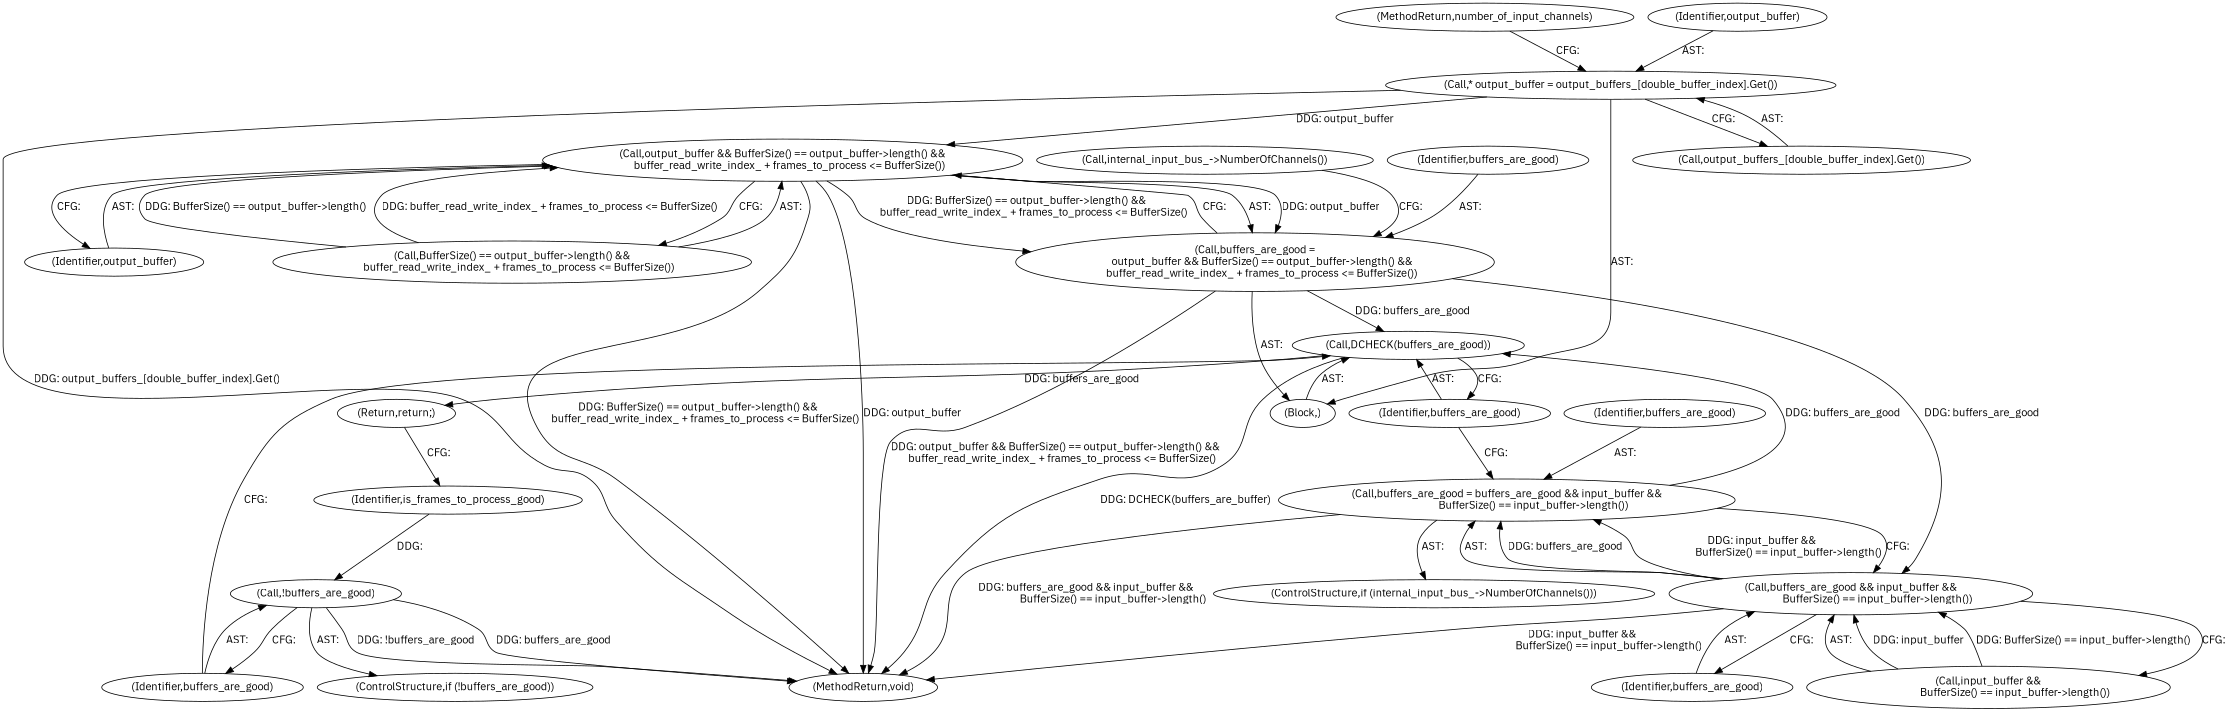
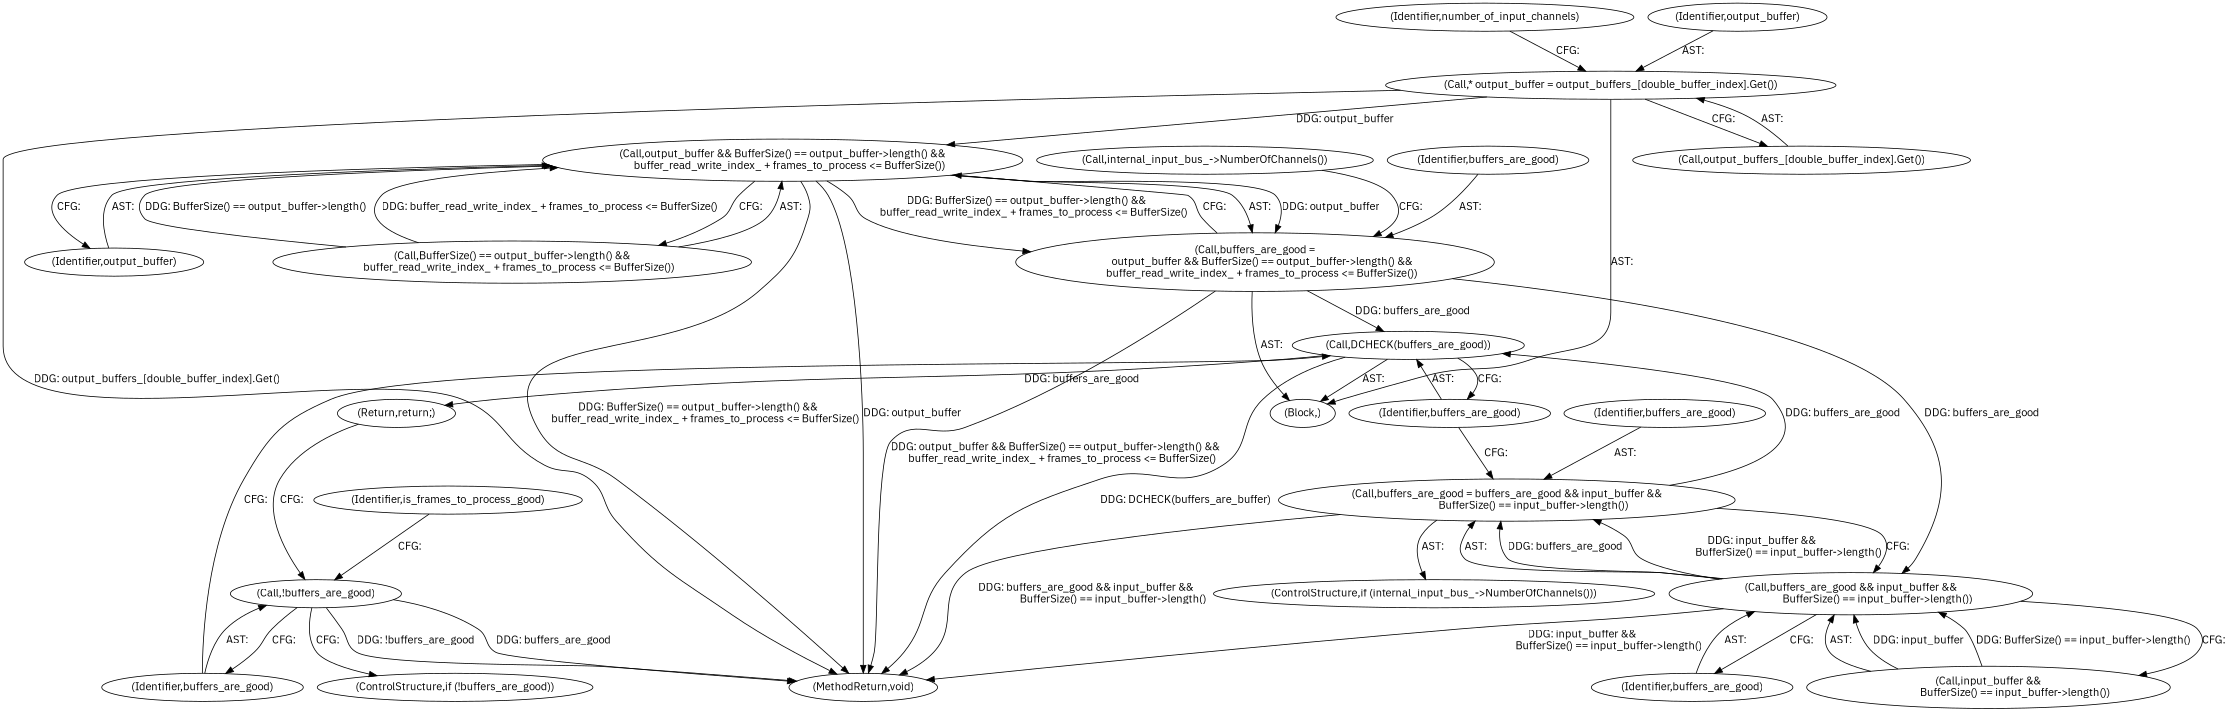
node "(MethodReturn,number_of_input_channels)": label "(MethodReturn,number_of_input_channels)" -> "(Identifier,number_of_input_channels)"
edge "(Block,)" -> "(Call,DCHECK(buffers_are_good))": reversed
edge "(Return,return;)" -> "(Identifier,is_frames_to_process_good)": now "(Return,return;)" -> "(Call,!buffers_are_good)"
edge "(Identifier,is_frames_to_process_good)" -> "(Call,!buffers_are_good)": label "DDG: " -> "CFG: "
edge "(Call,!buffers_are_good)" -> "(ControlStructure,if (!buffers_are_good))": label "AST: " -> "CFG: "
